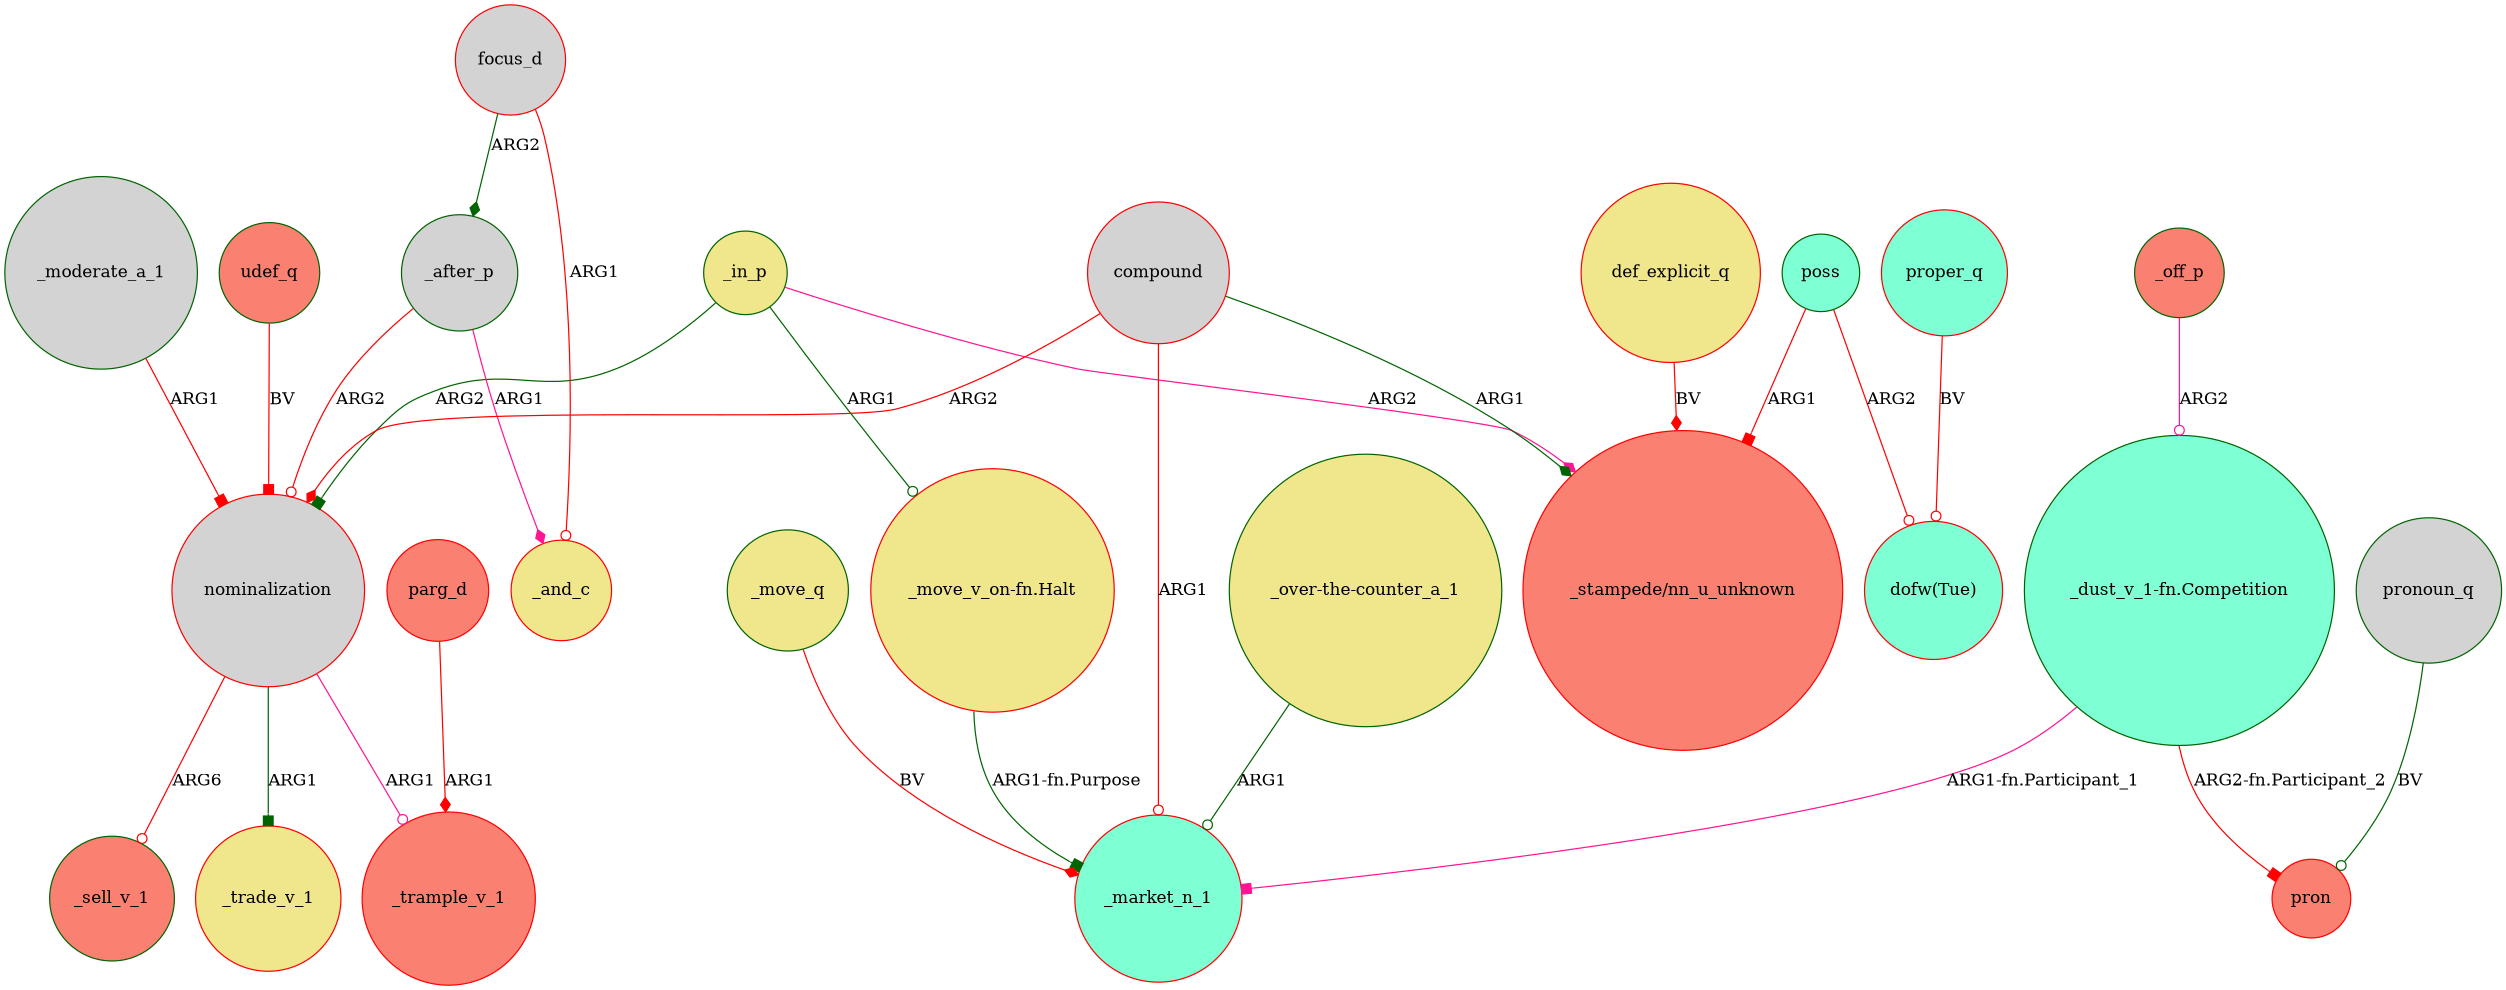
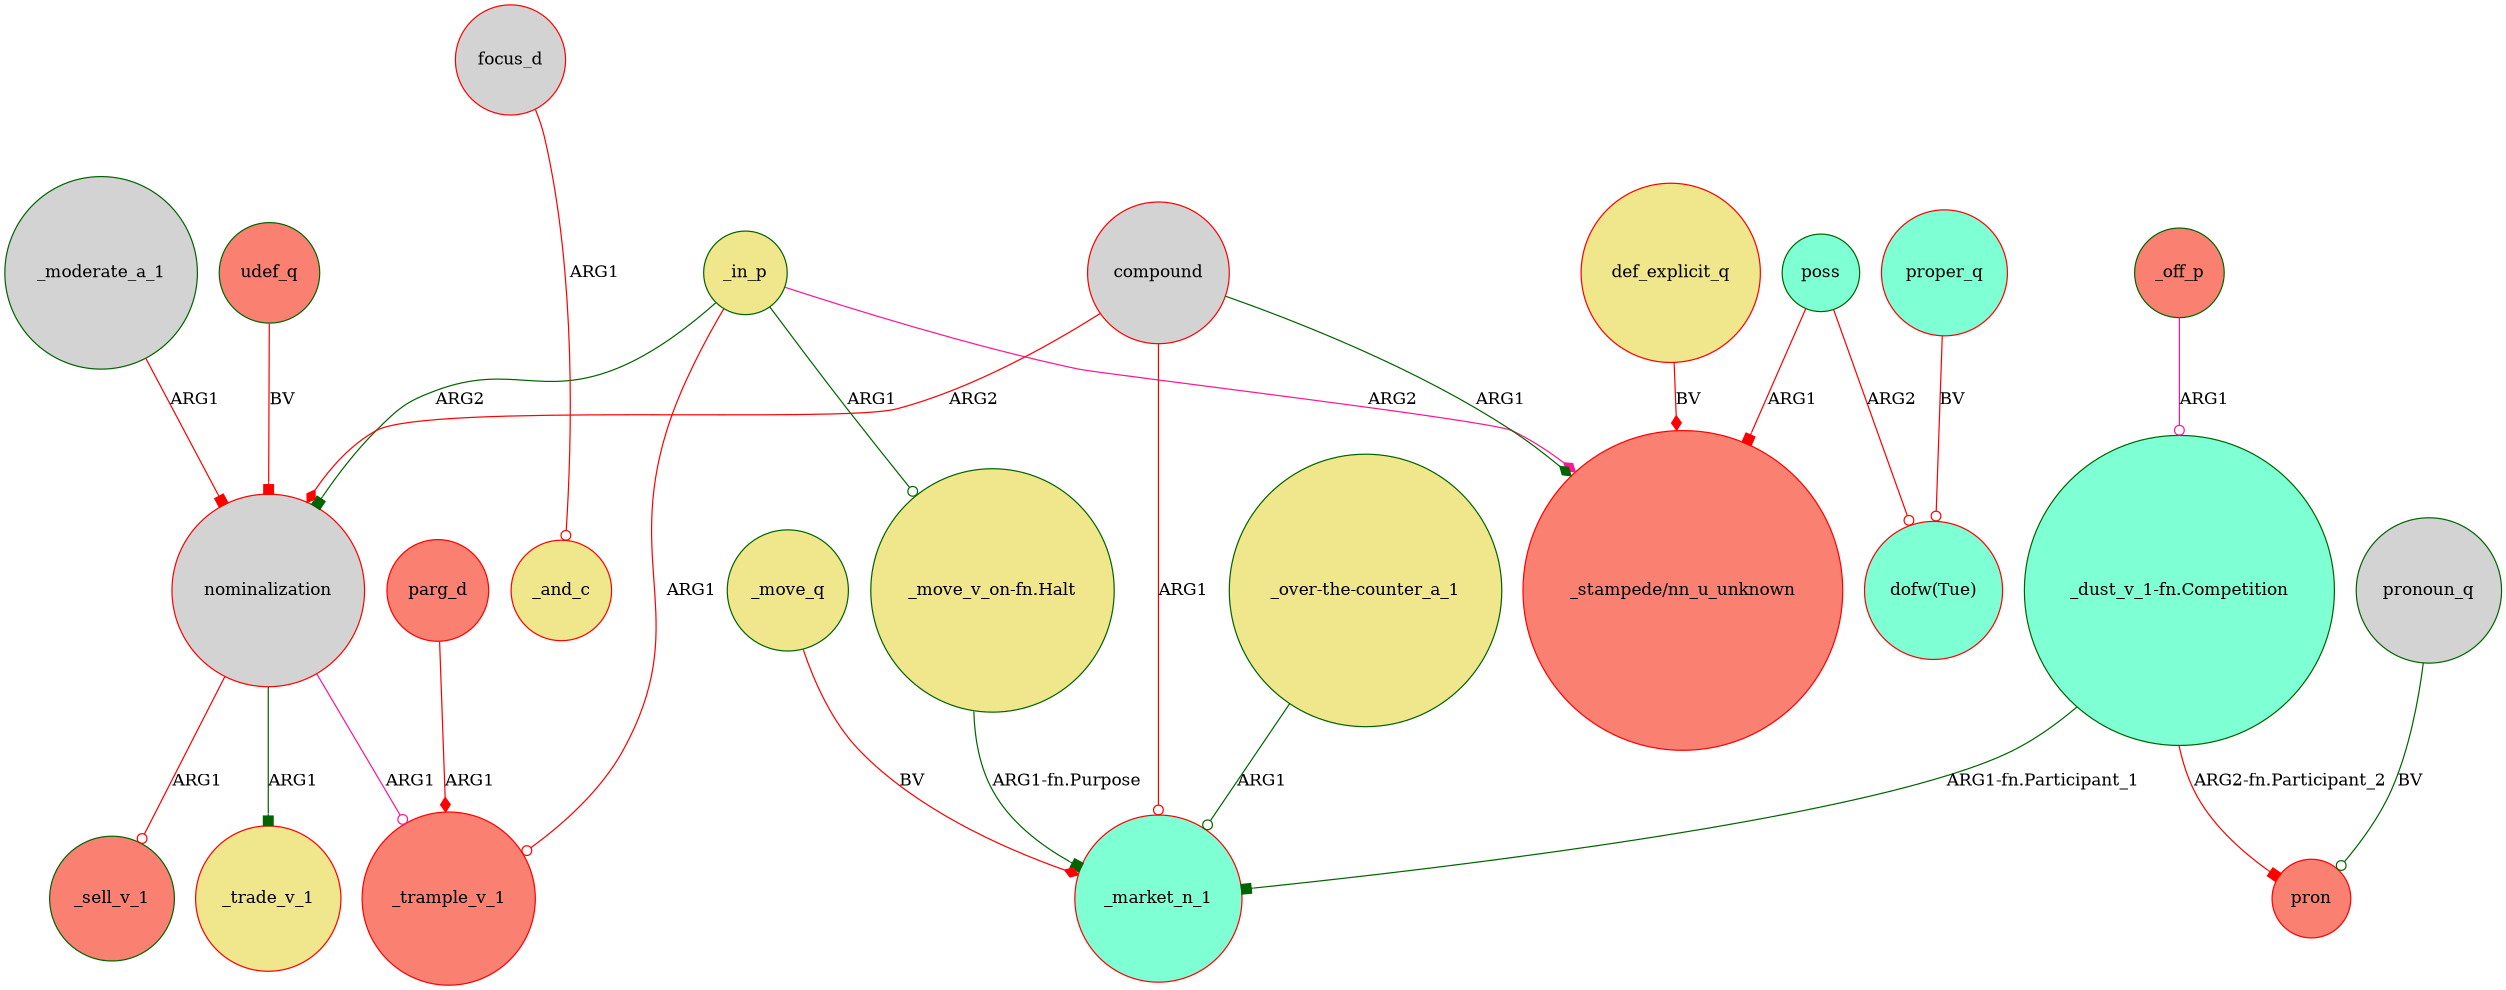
node "_after_p": removed
edge "_off_p" -> "_dust_v_1-fn.Competition": label "ARG2" -> "ARG1"
node "_move_v_on-fn.Halt": color red -> darkgreen
edge "_in_p" -> "_trample_v_1": added, label "ARG1"
edge "nominalization" -> "_sell_v_1": label "ARG6" -> "ARG1"
edge "_dust_v_1-fn.Competition" -> "_market_n_1": color deeppink -> darkgreen
